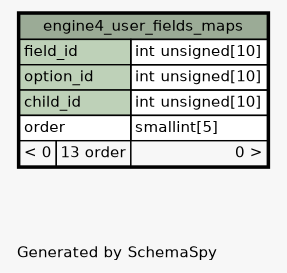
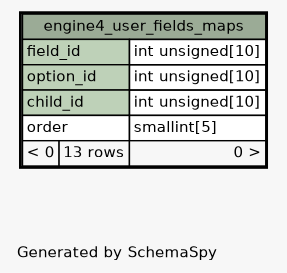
node "engine4_user_fields_maps": text "13 order" -> "13 rows"
